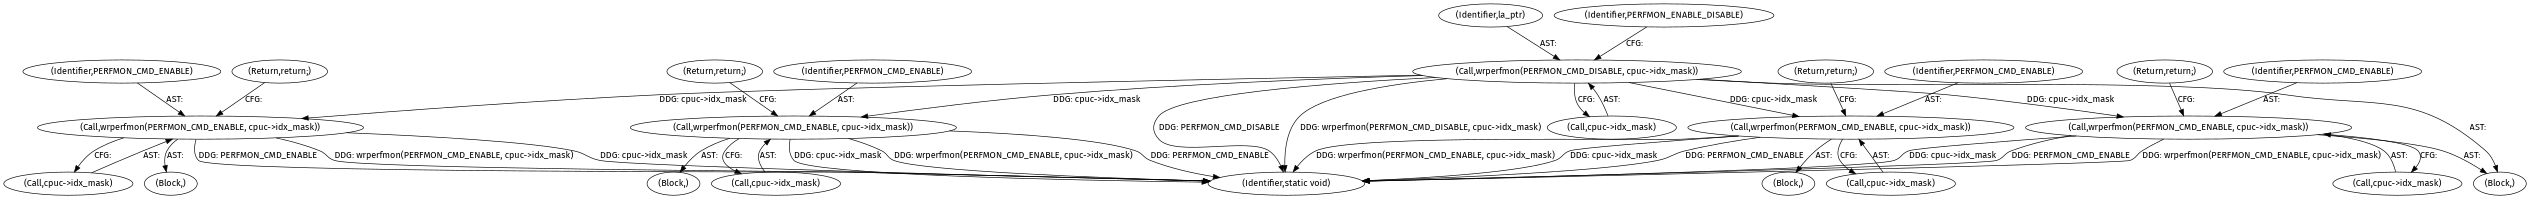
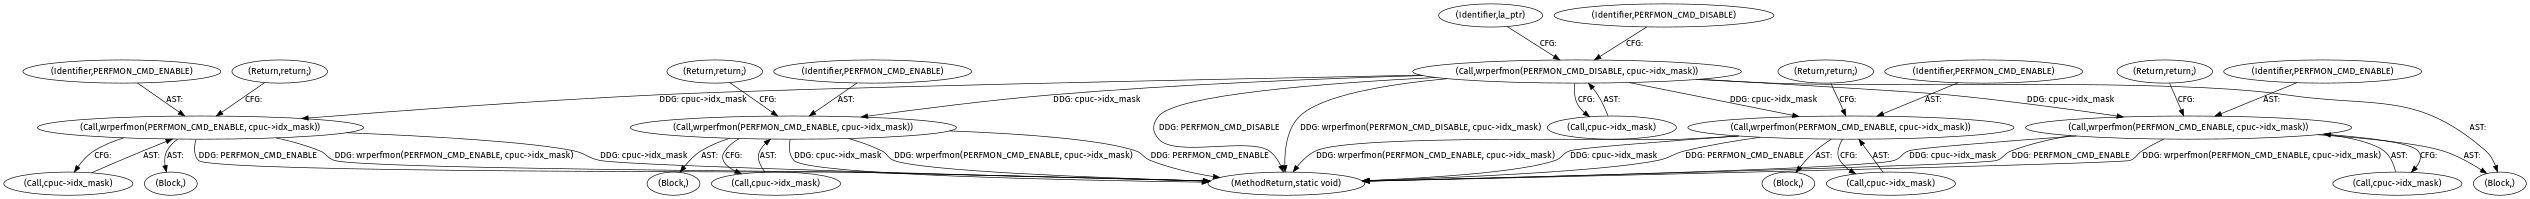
node "(Identifier,PERFMON_ENABLE_DISABLE)": label "(Identifier,PERFMON_ENABLE_DISABLE)" -> "(Identifier,PERFMON_CMD_DISABLE)"
edge "(Identifier,la_ptr)" -> "(Call,wrperfmon(PERFMON_CMD_DISABLE, cpuc->idx_mask))": label "AST: " -> "CFG: "
node "(Identifier,static void)": label "(Identifier,static void)" -> "(MethodReturn,static void)"
